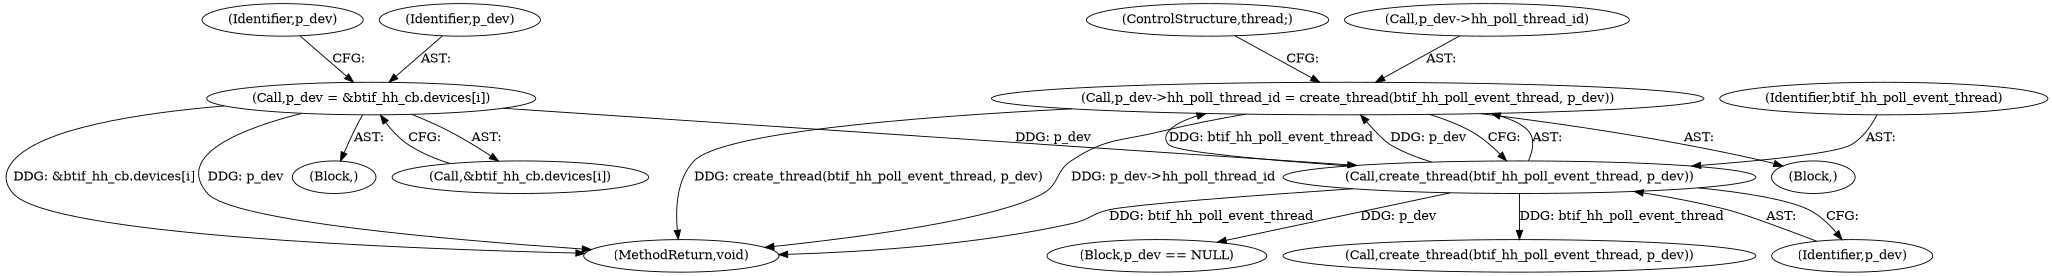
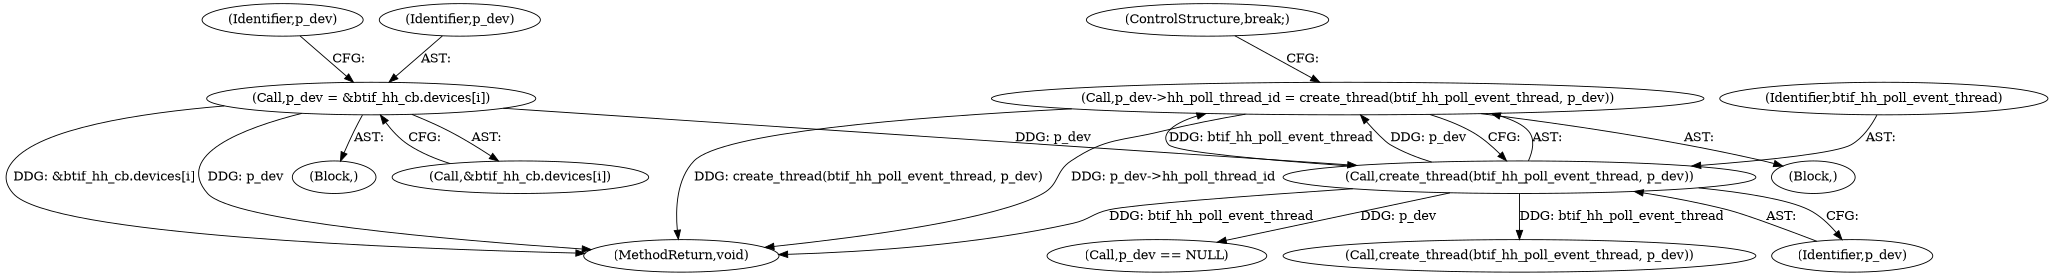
node "(ControlStructure,thread;)": label "(ControlStructure,thread;)" -> "(ControlStructure,break;)"
node "(Call,p_dev->hh_poll_thread_id)": removed
node "(Block,p_dev == NULL)": label "(Block,p_dev == NULL)" -> "(Call,p_dev == NULL)"
